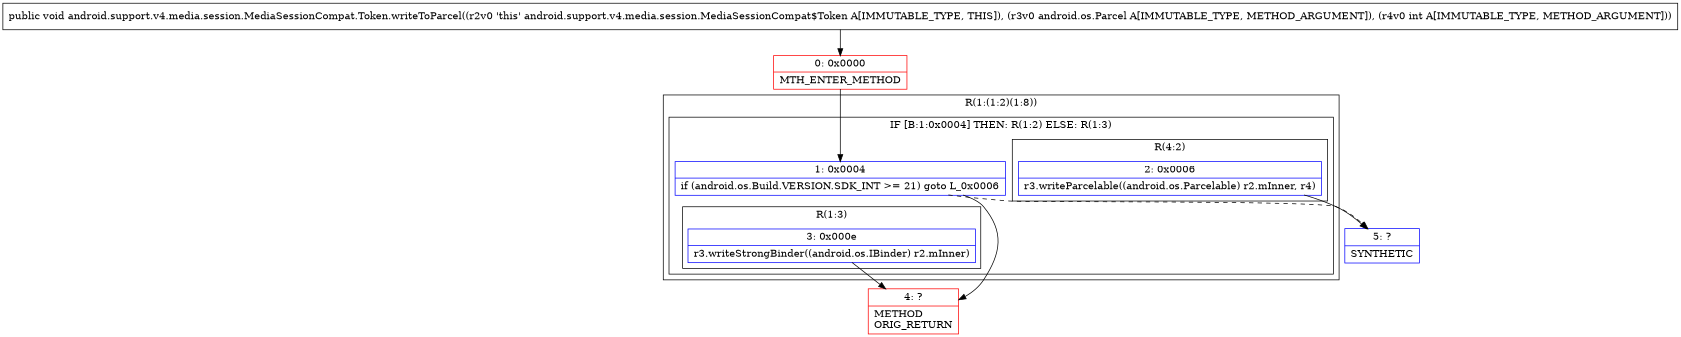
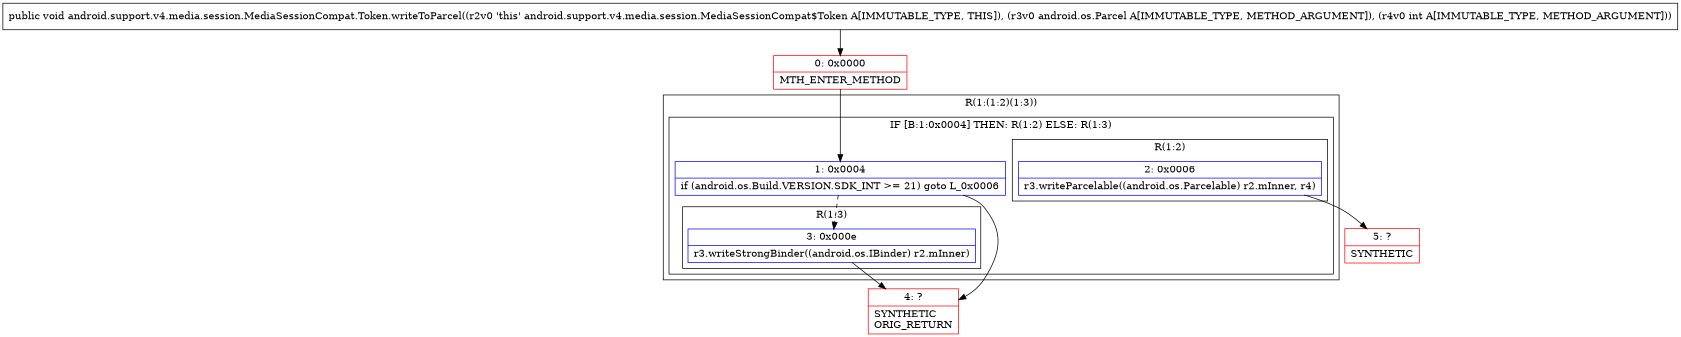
cluster "R(1:(1:2)(1:8))": label "R(1:(1:2)(1:8))" -> "R(1:(1:2)(1:3))"
cluster "R(4:2)": label "R(4:2)" -> "R(1:2)"
edge "1: 0x0004" -> "5: ?": now "1: 0x0004" -> "3: 0x000e"
node "5: ?": color blue -> red
node "4: ?": text "METHOD" -> "SYNTHETIC"
